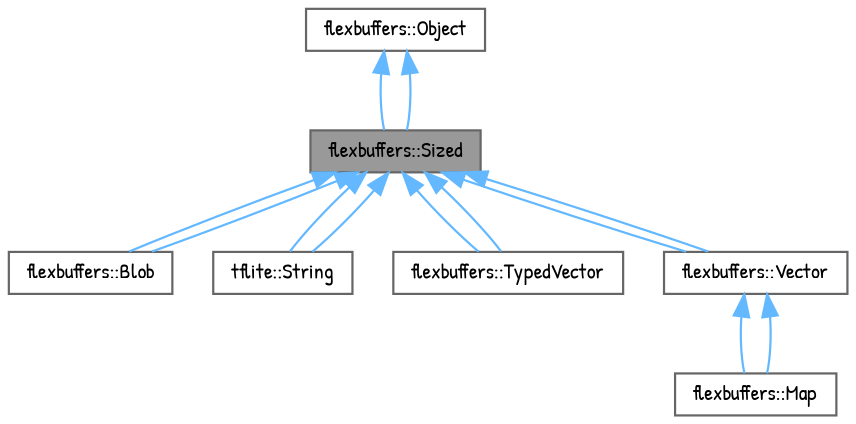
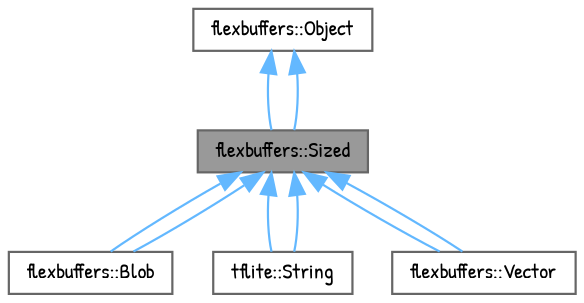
node "flexbuffers::TypedVector": removed
node "flexbuffers::Map": removed
